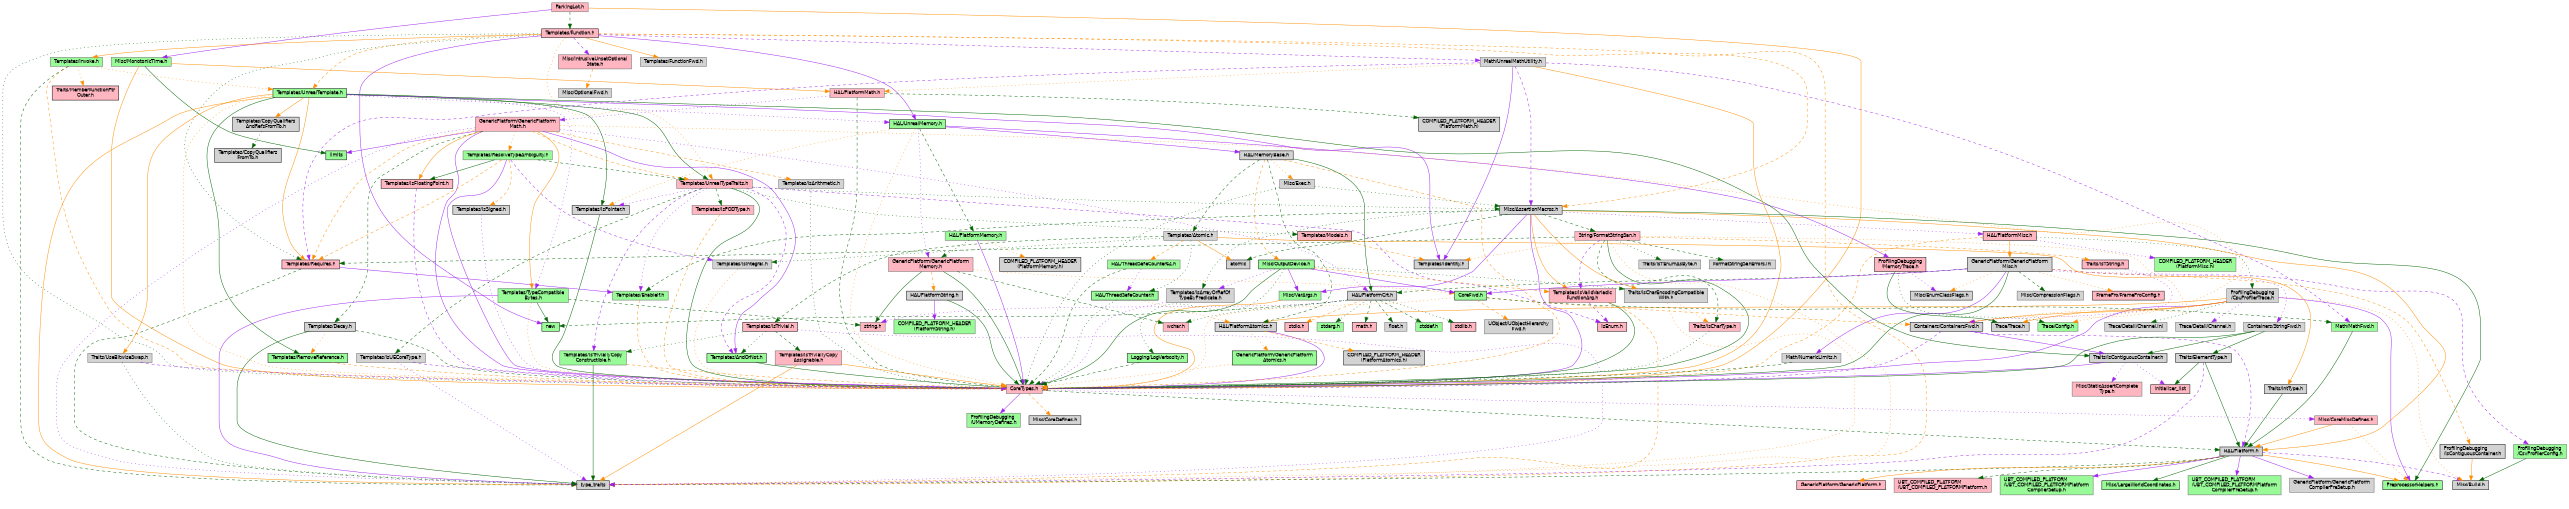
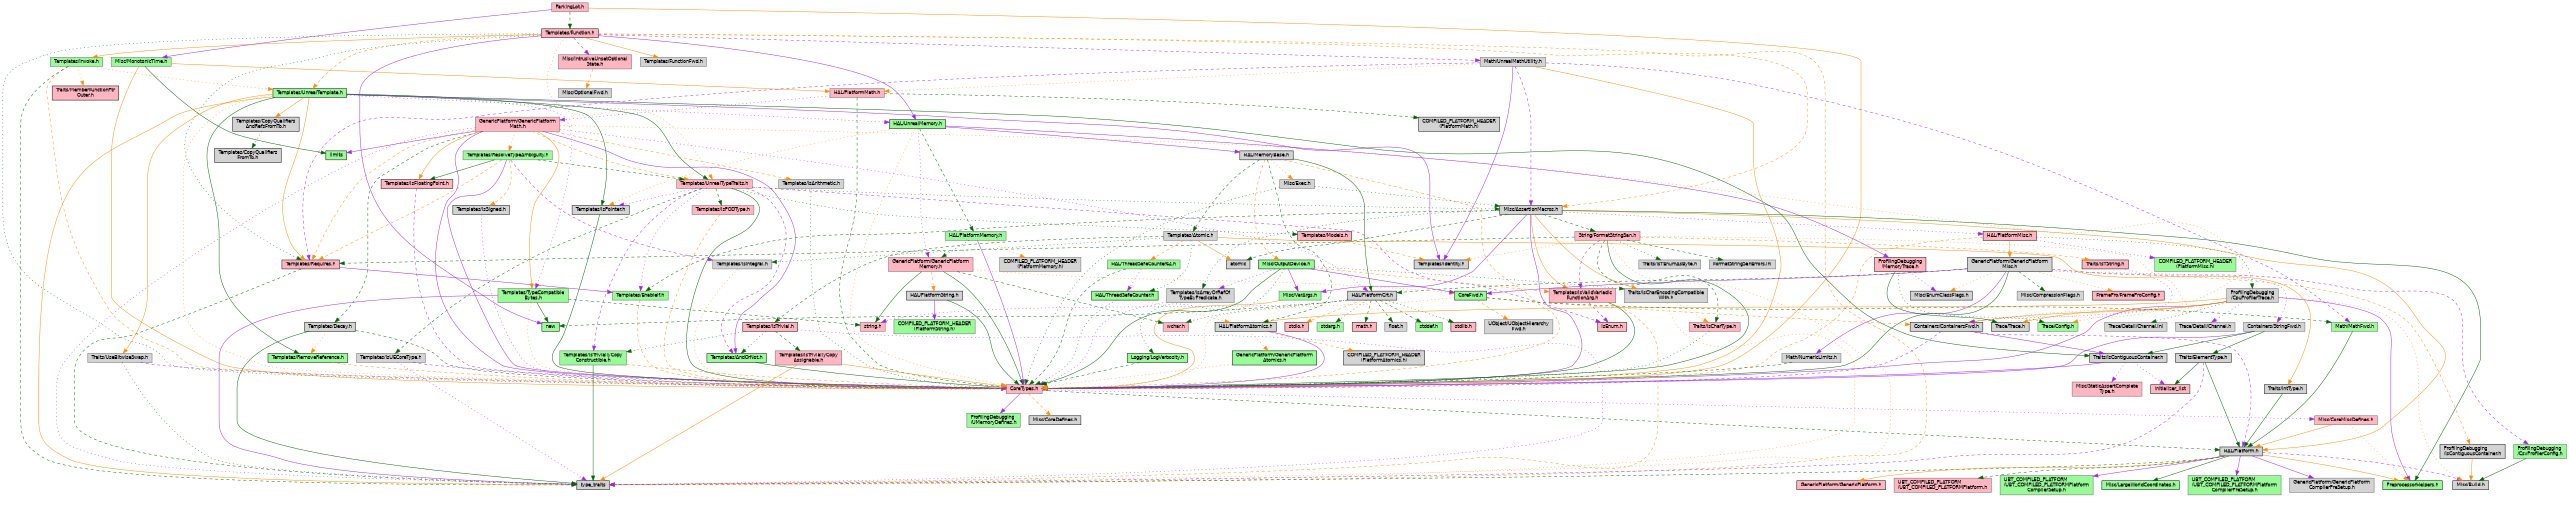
node "COMPILED_PLATFORM_HEADER (PlatformMemory.h)": color black -> gray40
edge "Containers/StringFwd.h" -> "CoreTypes.h": color darkgreen -> purple
